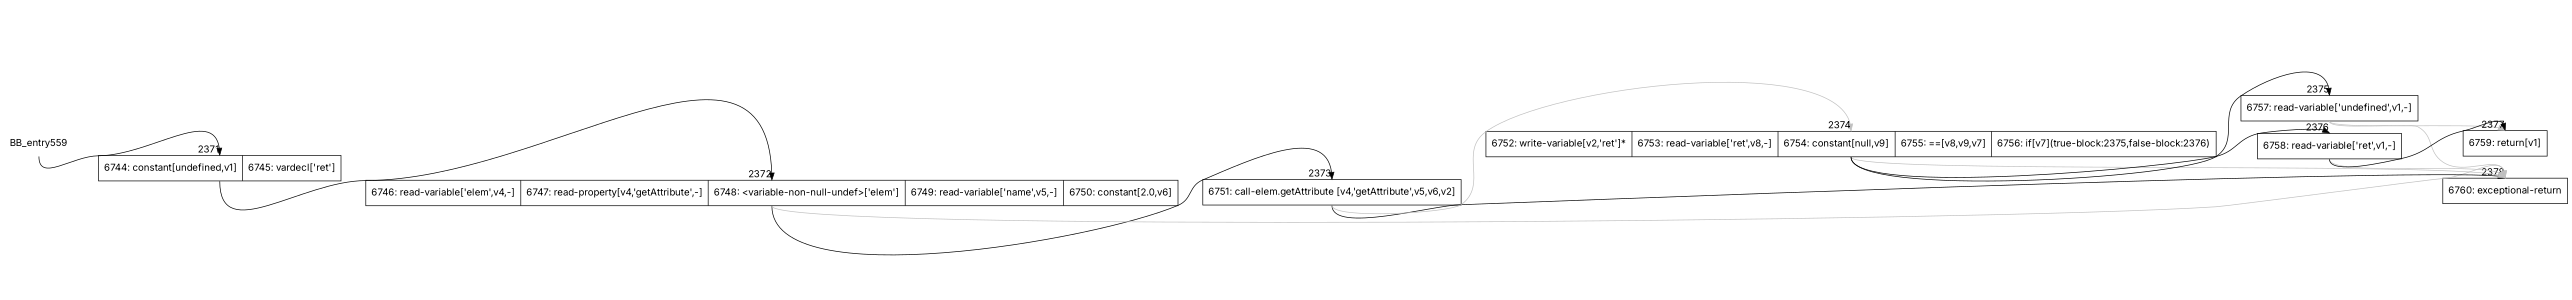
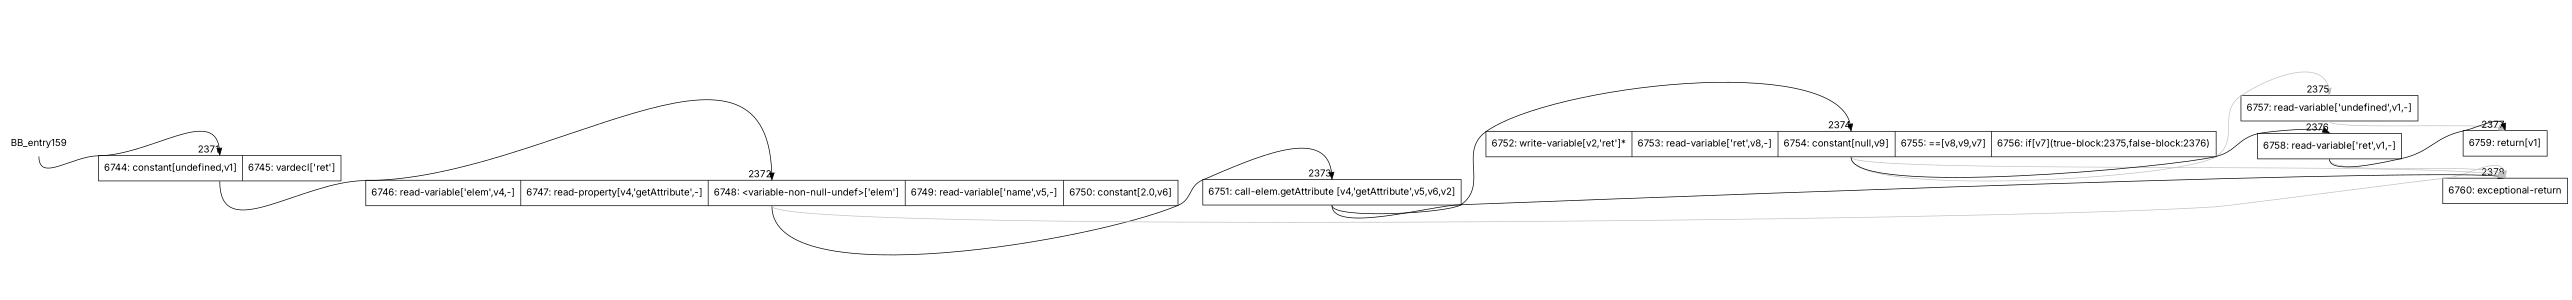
edge "6751: call-elem.getAttribute [v4,'getAttribute',v5,v6,v2]" -> "6752: write-variable[v2,'ret']*": color gray -> black
edge "6757: read-variable['undefined',v1,-]" -> "6760: exceptional-return": removed
node "BB_entry559": label "BB_entry559" -> "BB_entry159"
edge "6752: write-variable[v2,'ret']*" -> "6757: read-variable['undefined',v1,-]": color black -> gray
